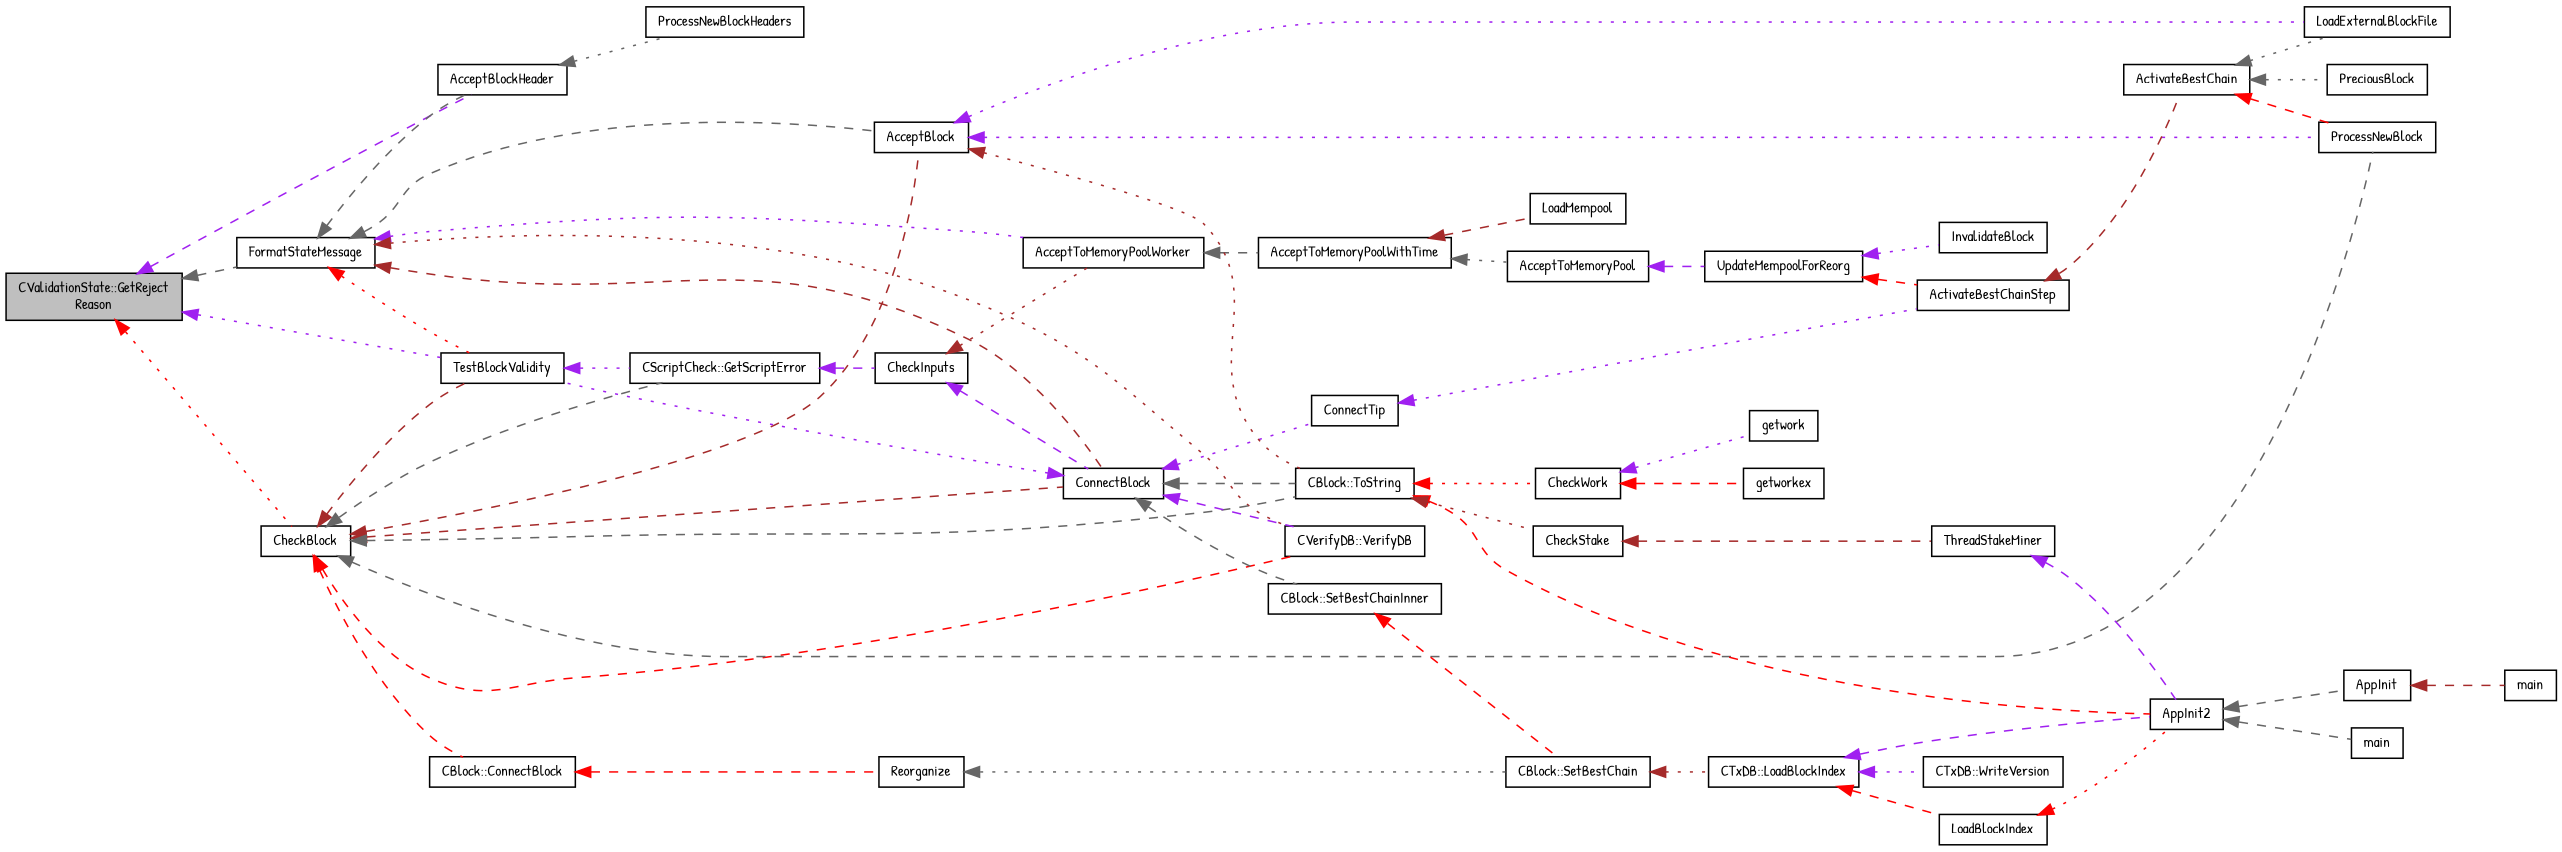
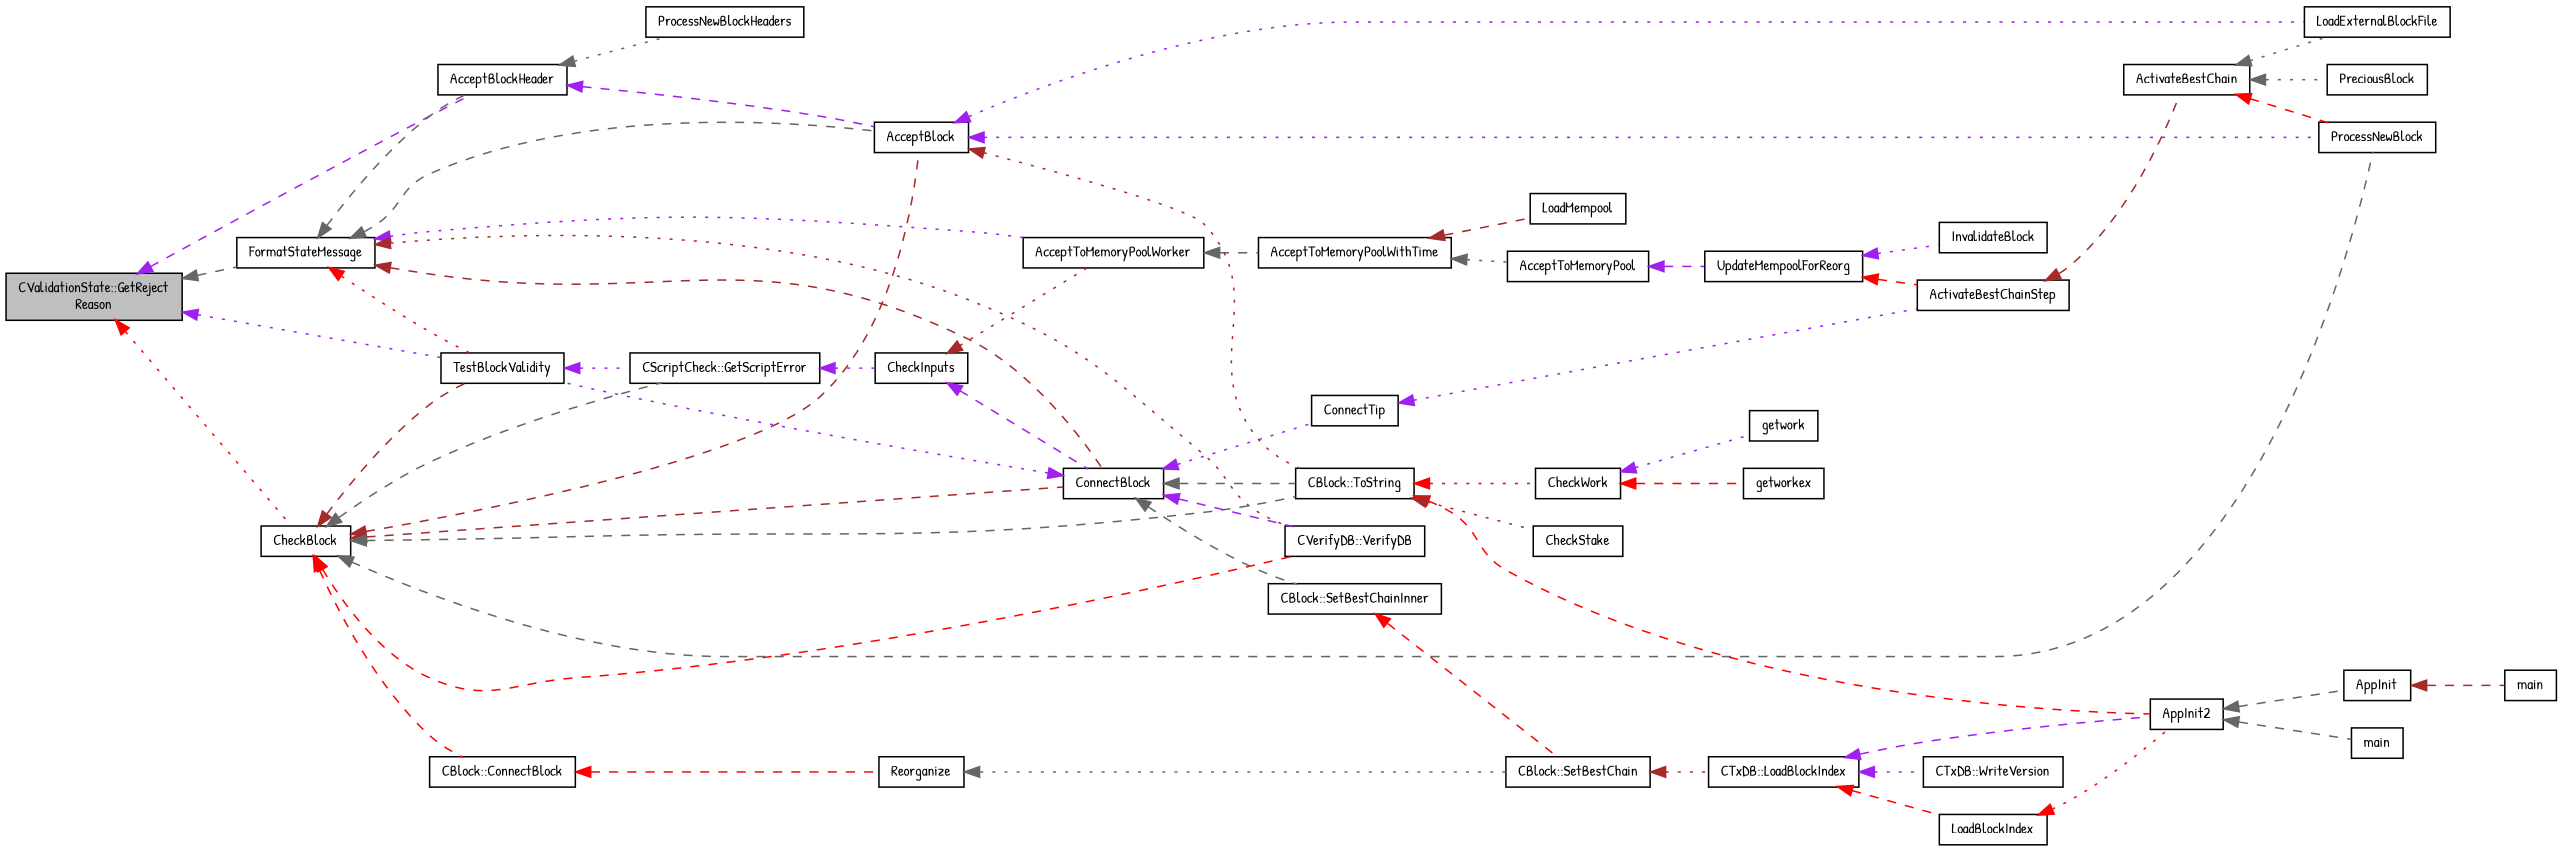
edge "AcceptBlock" -> "AcceptBlockHeader": added
edge "CheckInputs" -> "CScriptCheck::GetScriptError": style dashed -> dotted
node "ThreadStakeMiner": removed
